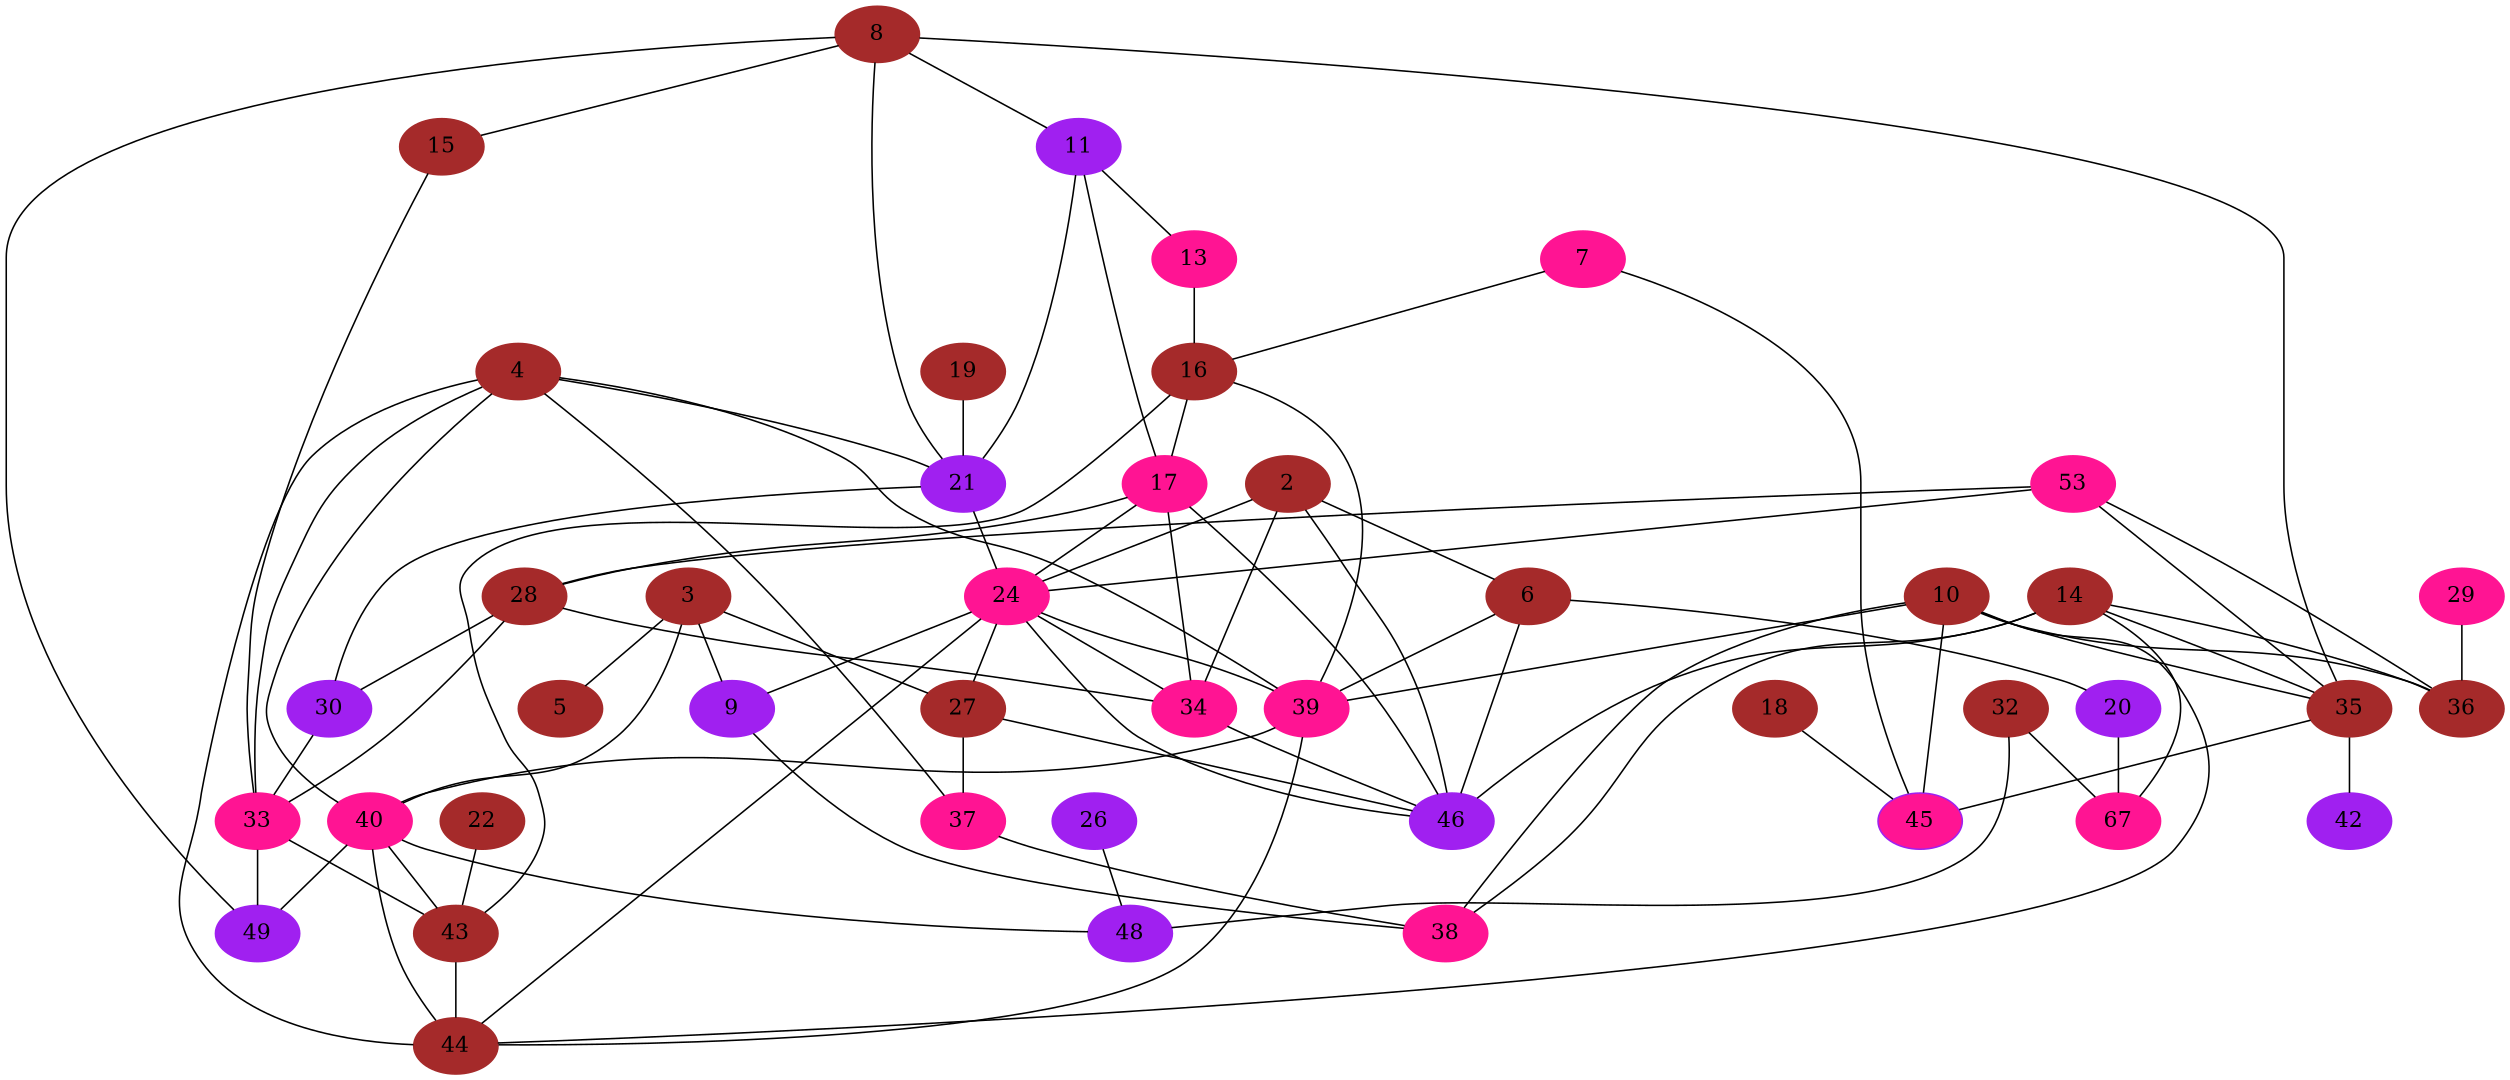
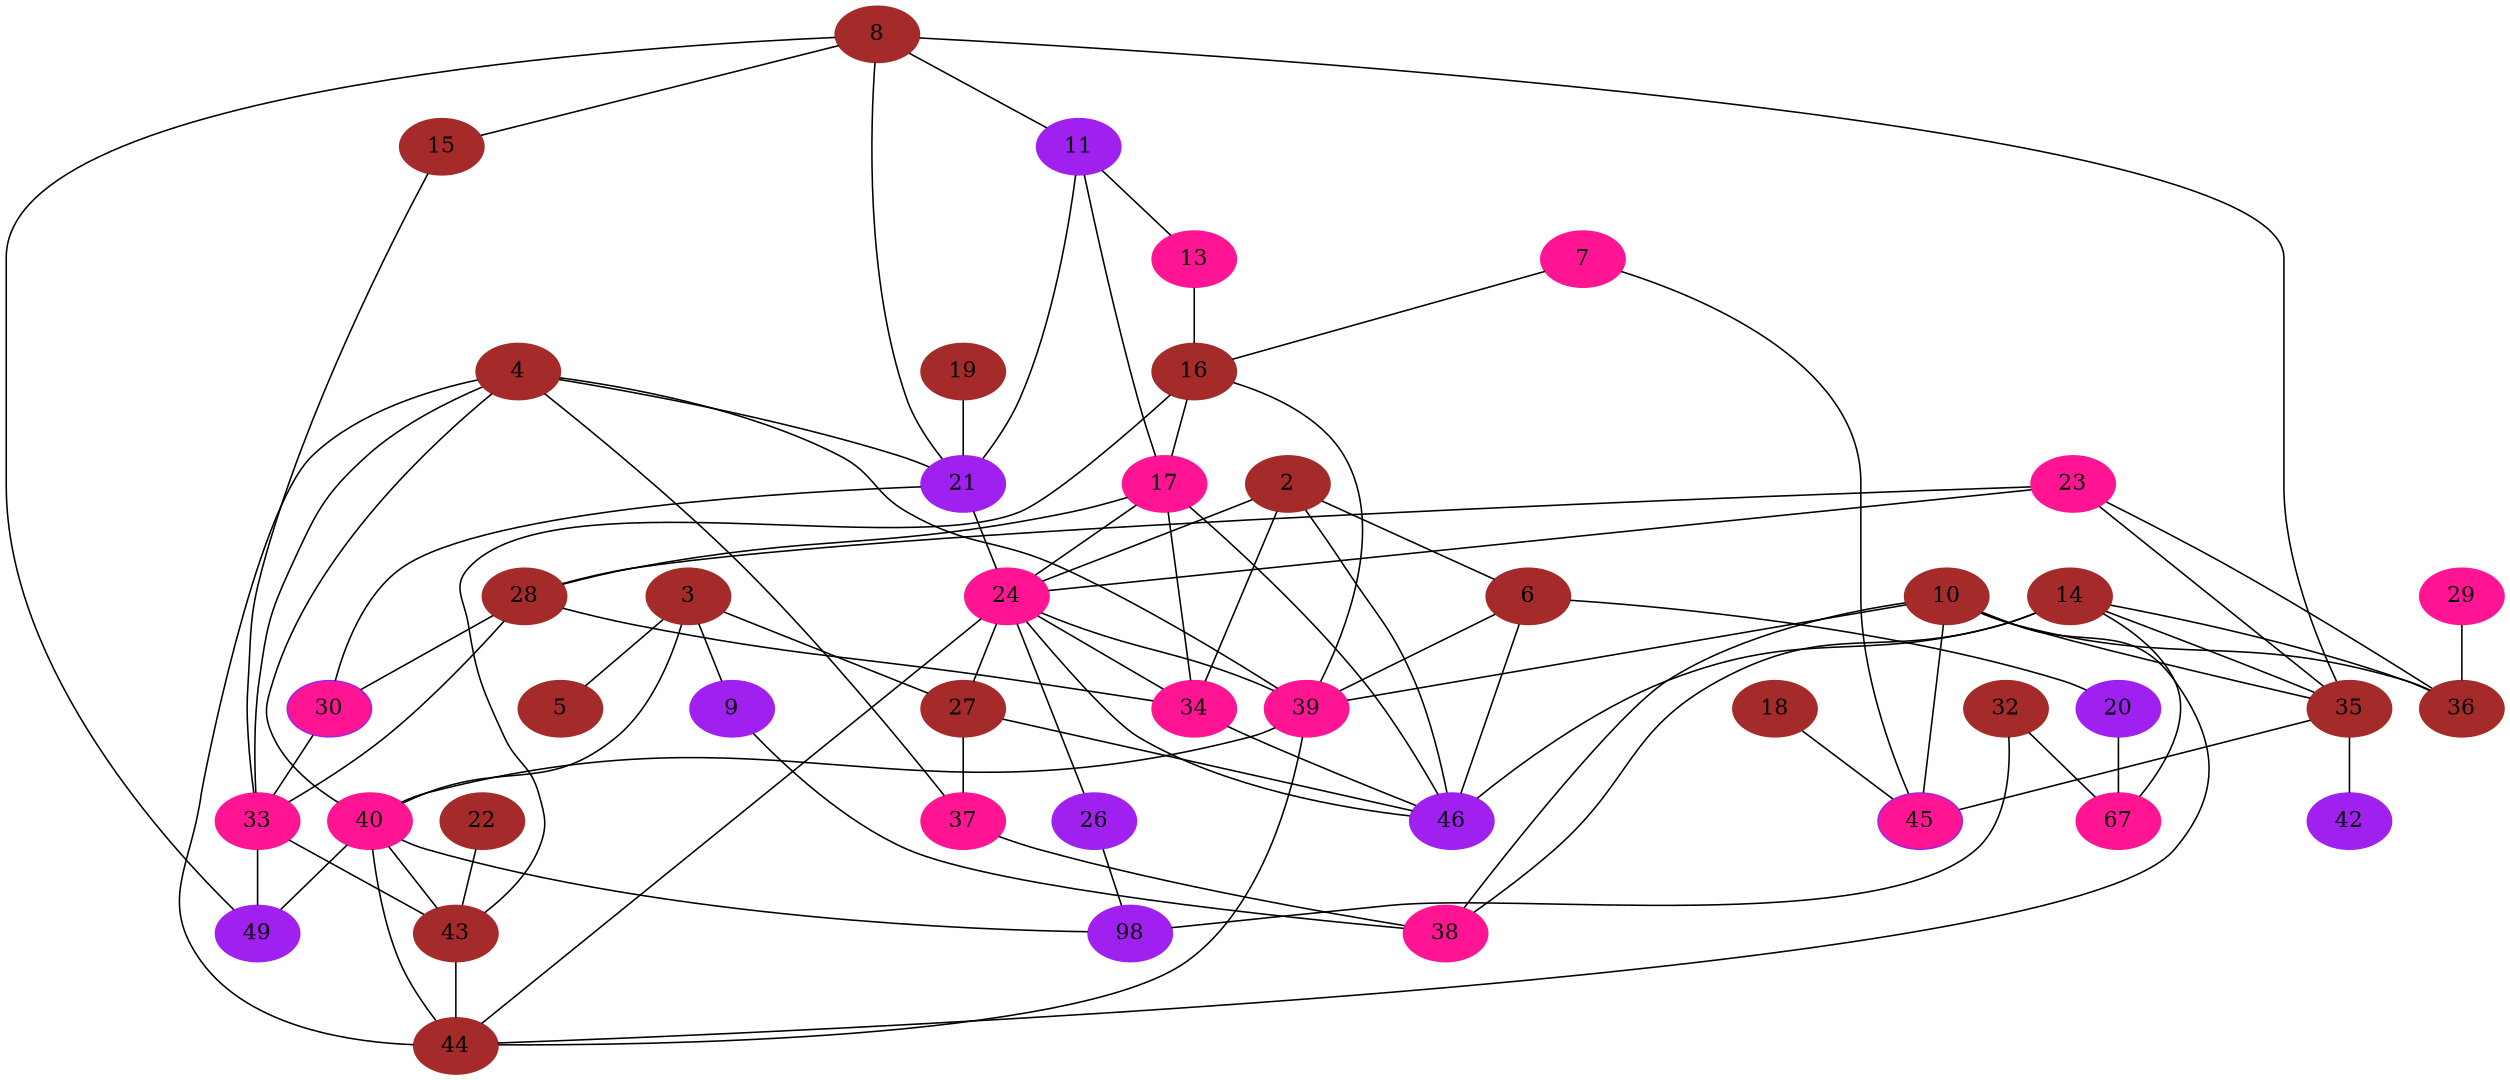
node "53": label "53" -> "23"
edge "24" -- "9": now "24" -- "26"
node "30": fillcolor purple -> deeppink
node "48": label "48" -> "98"
